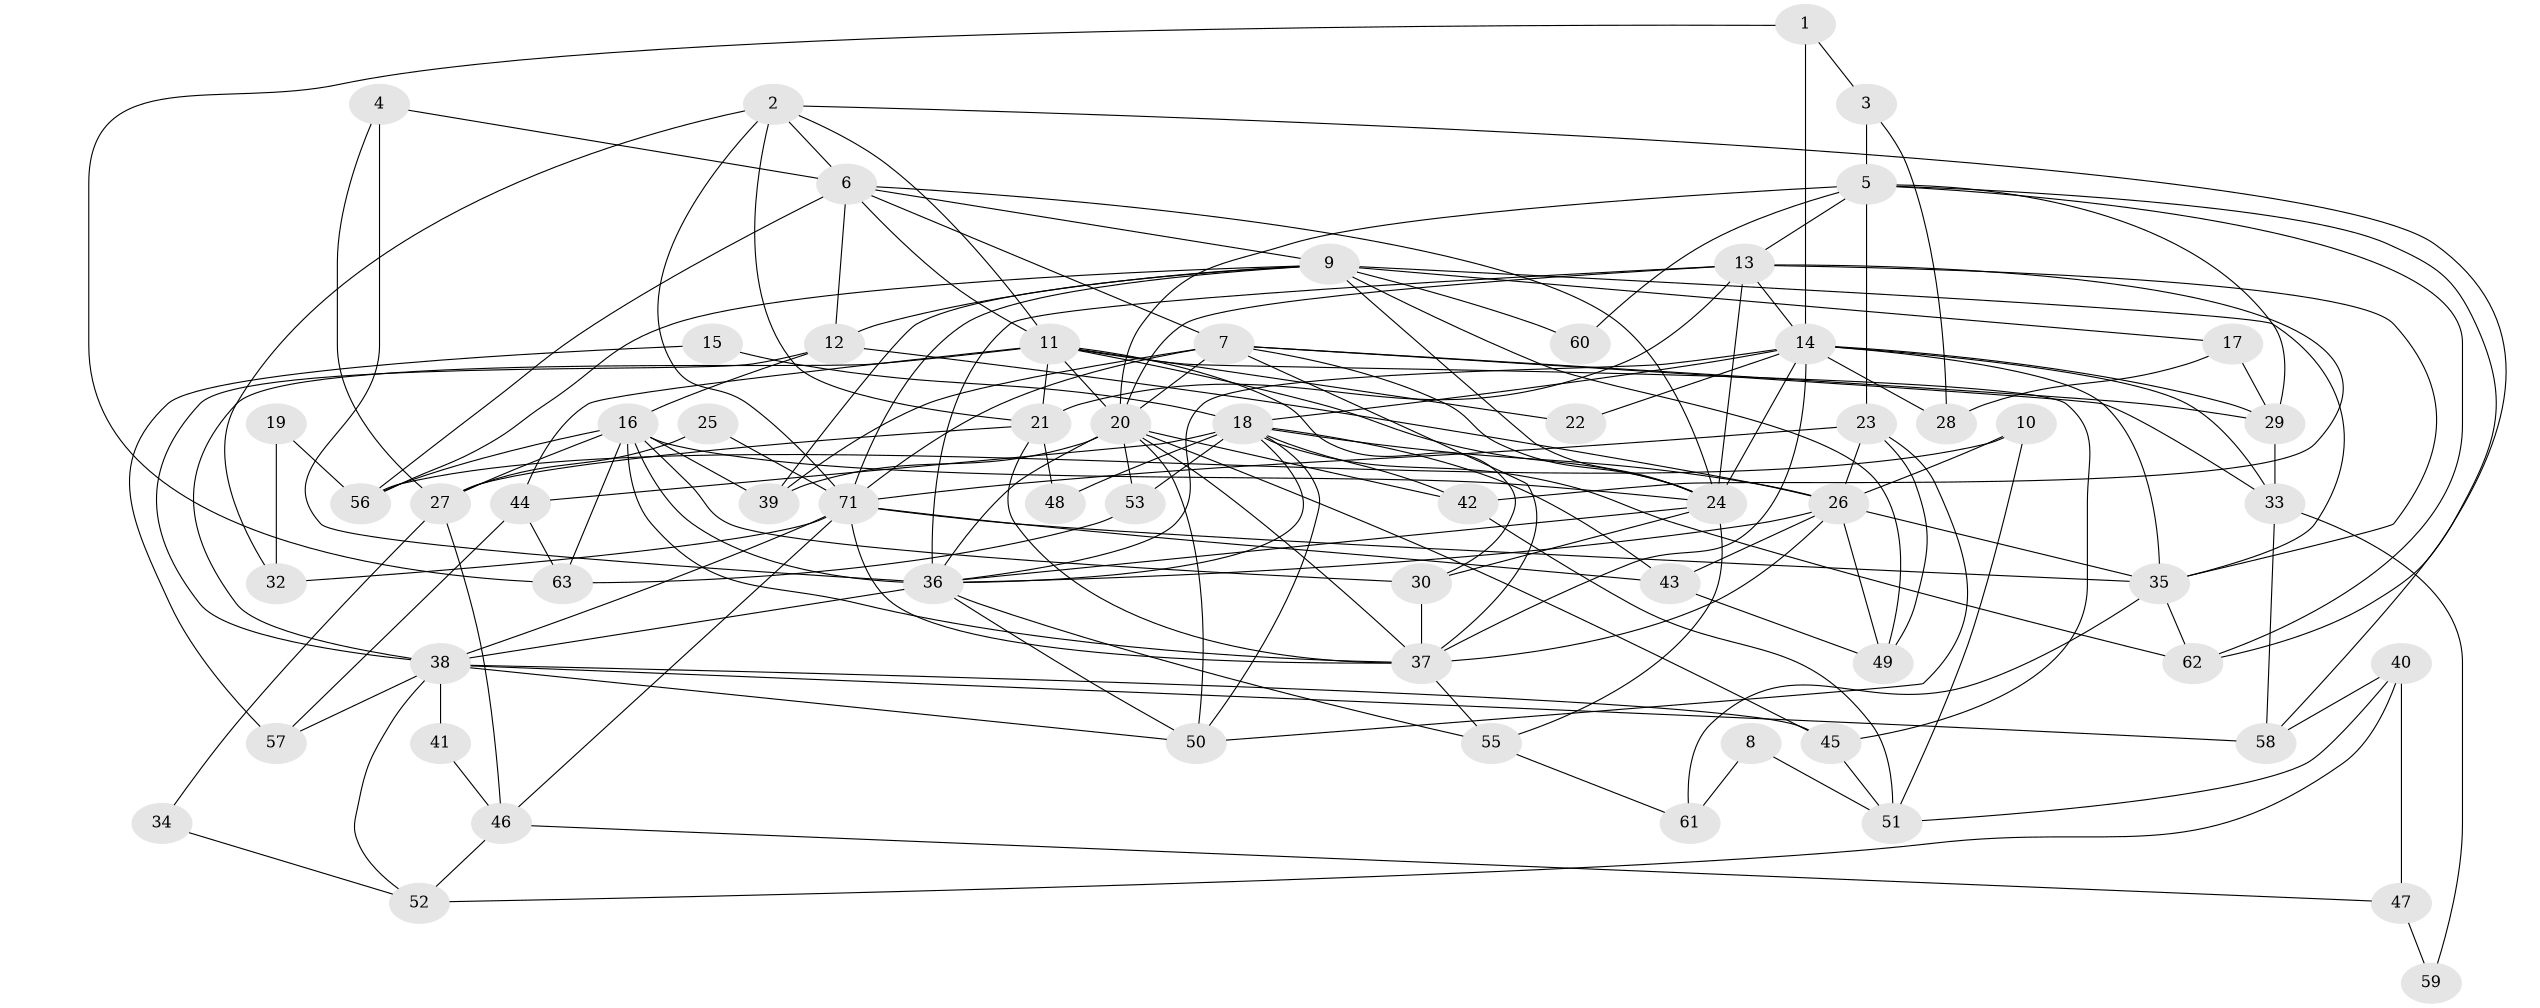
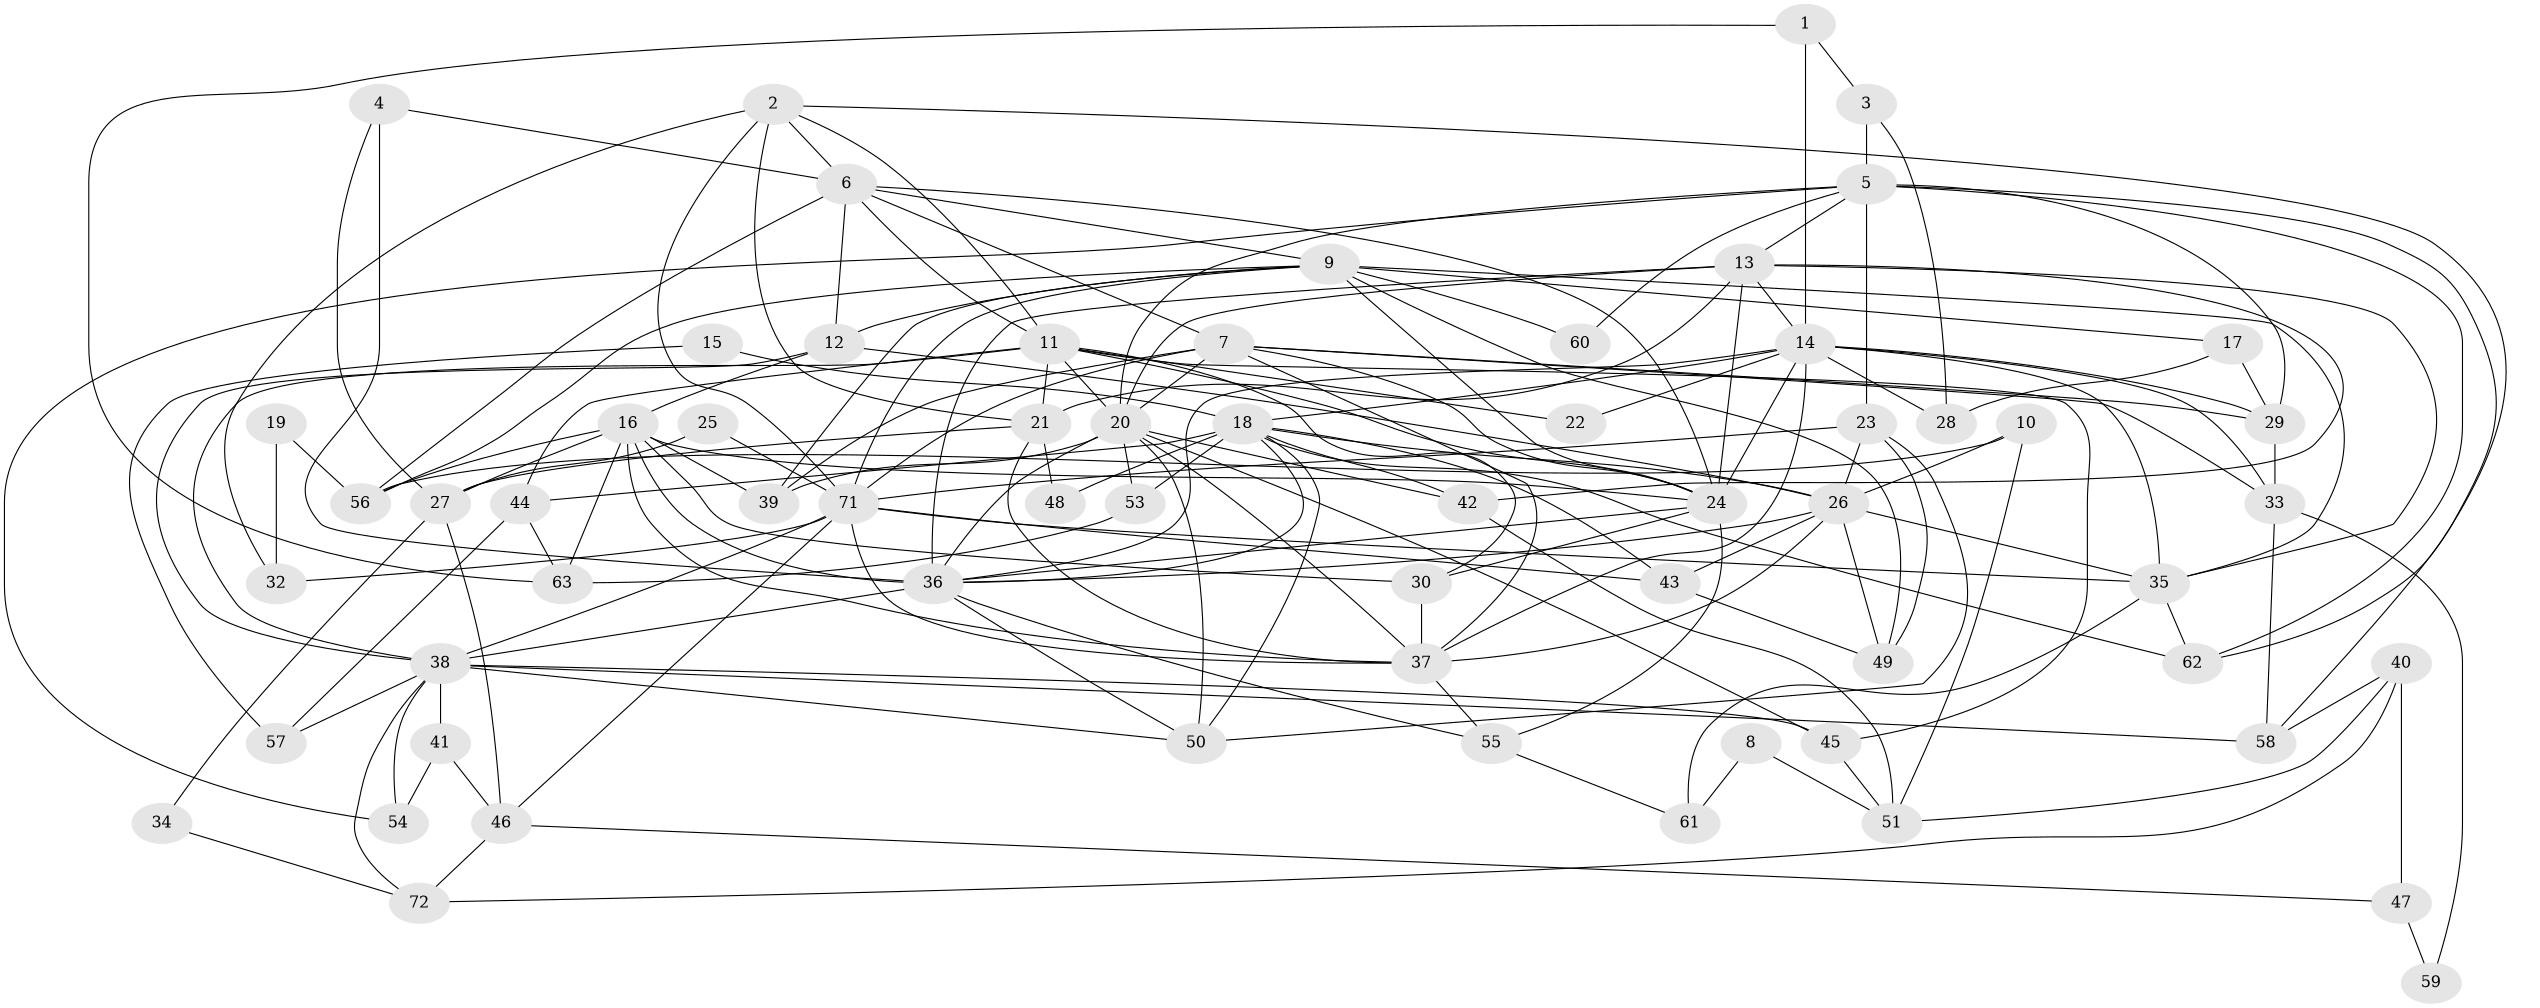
node "54": added
node "52": label "52" -> "72"
